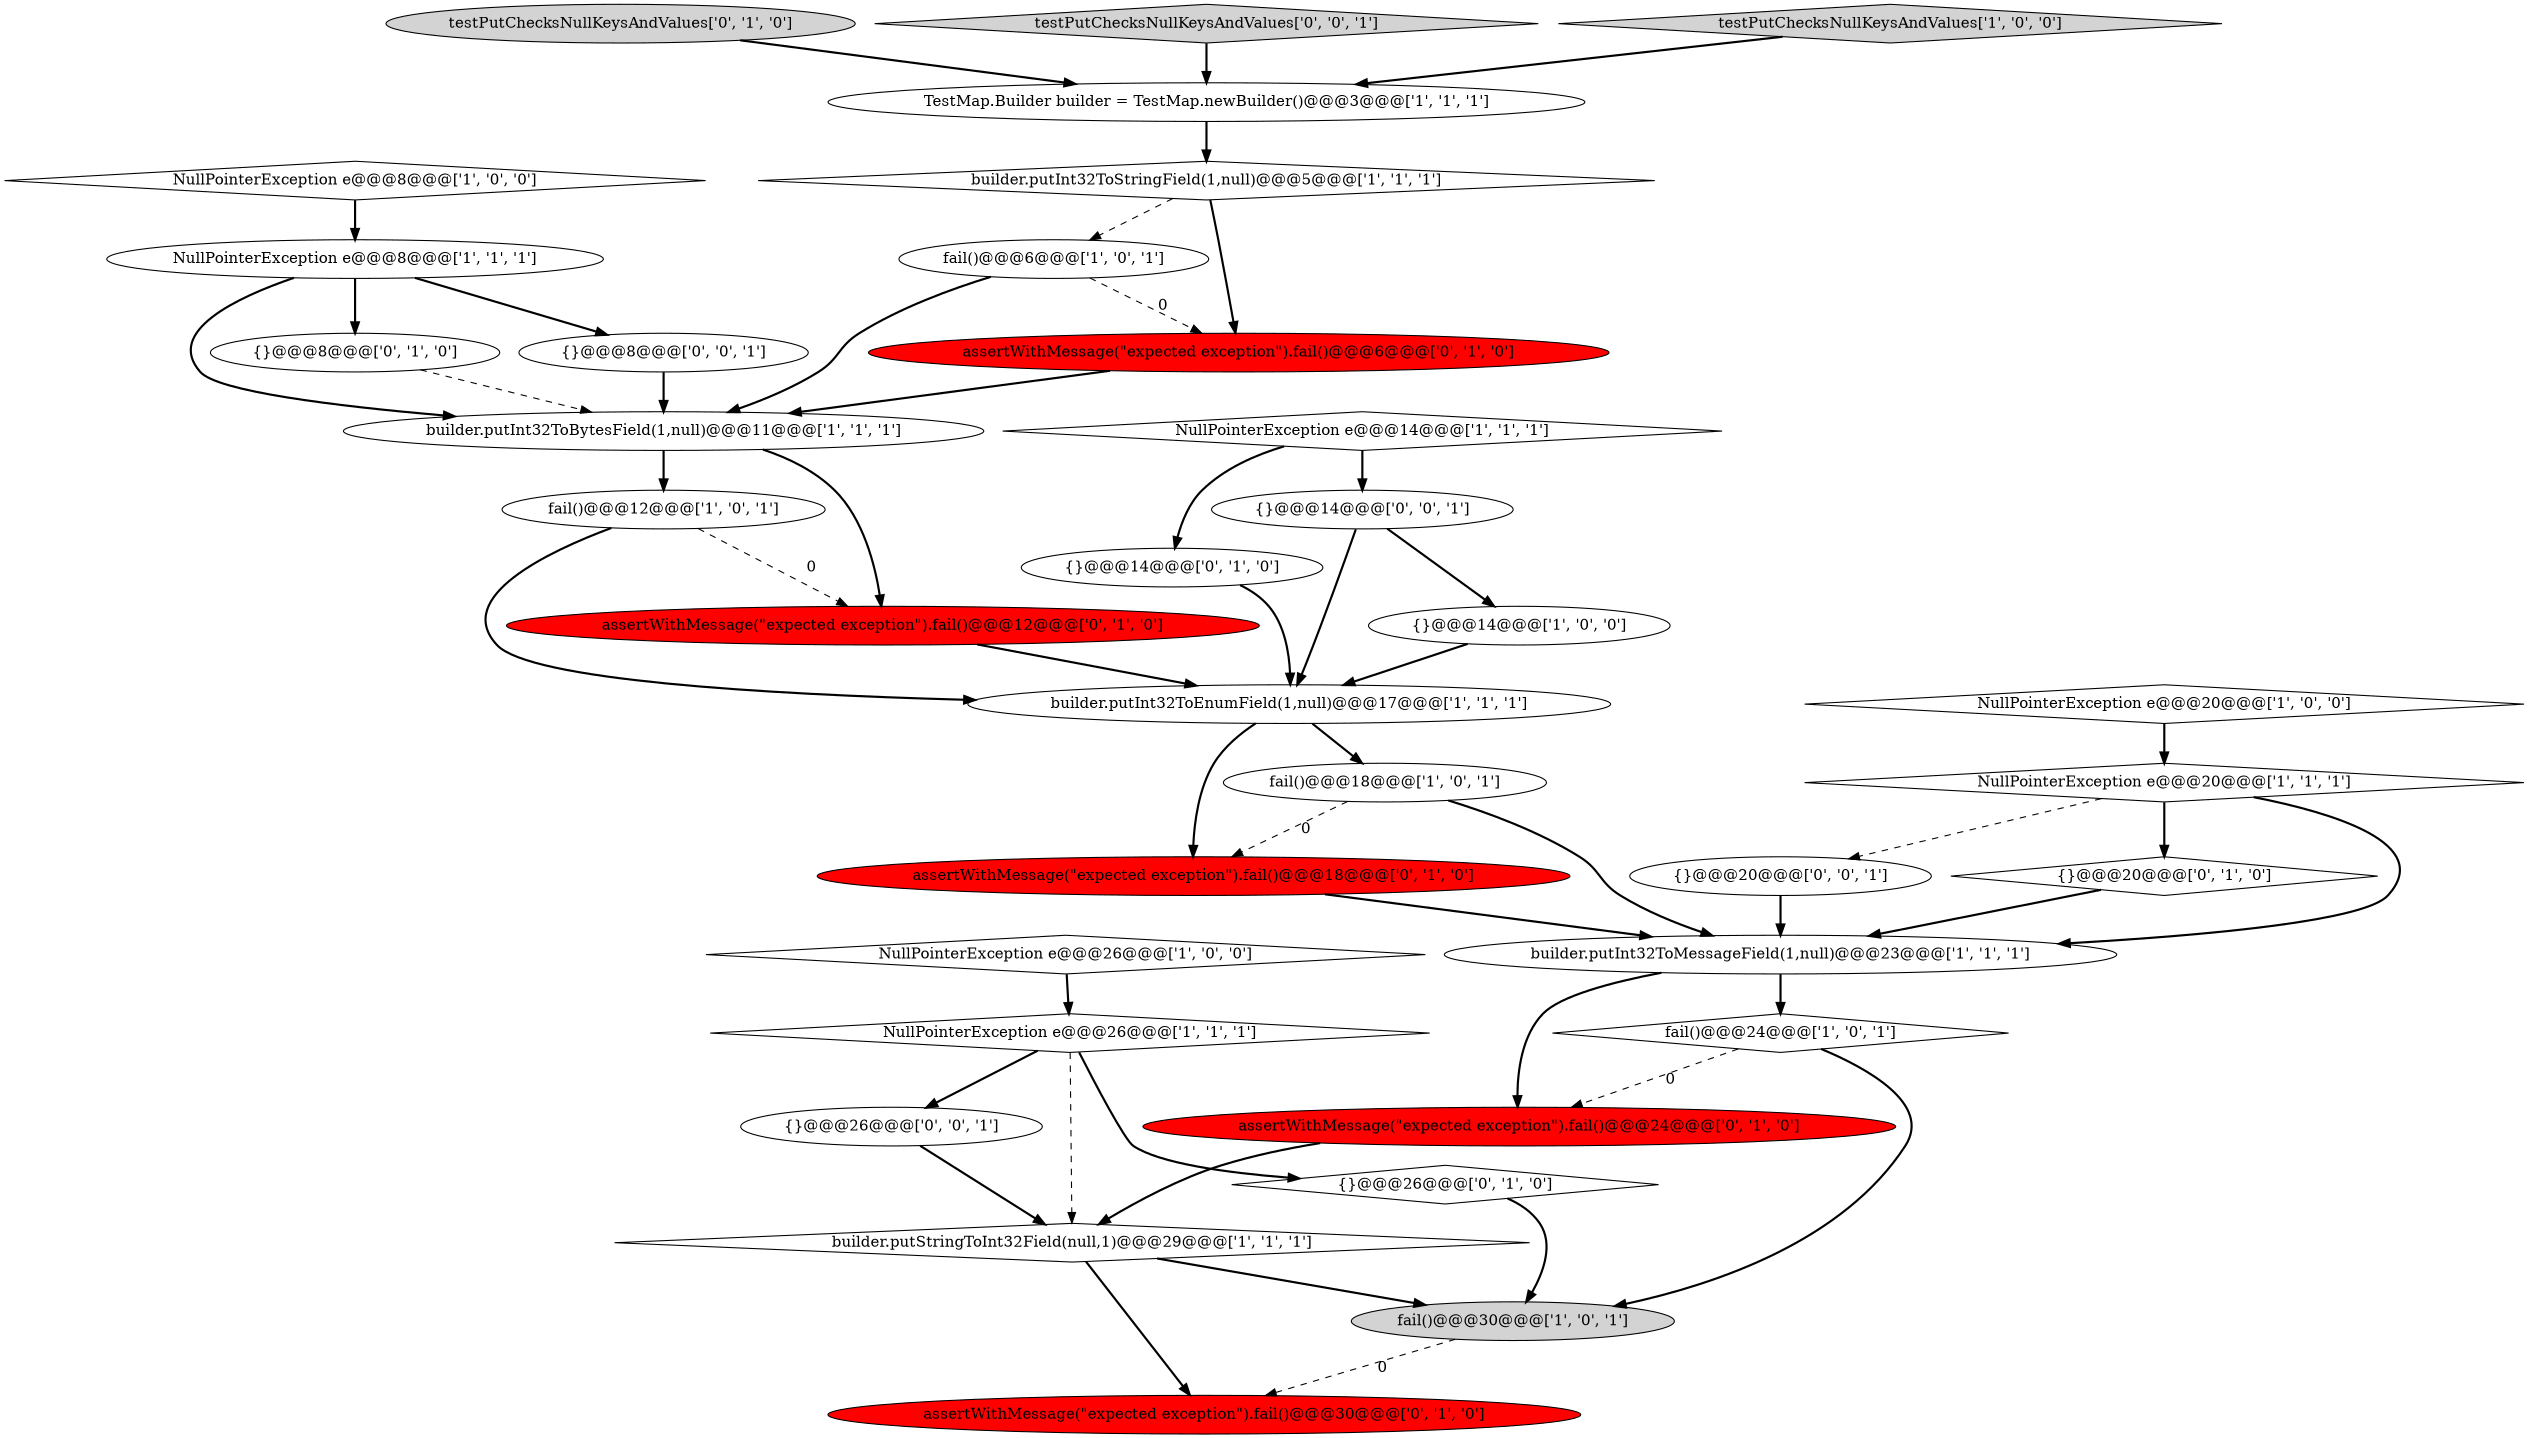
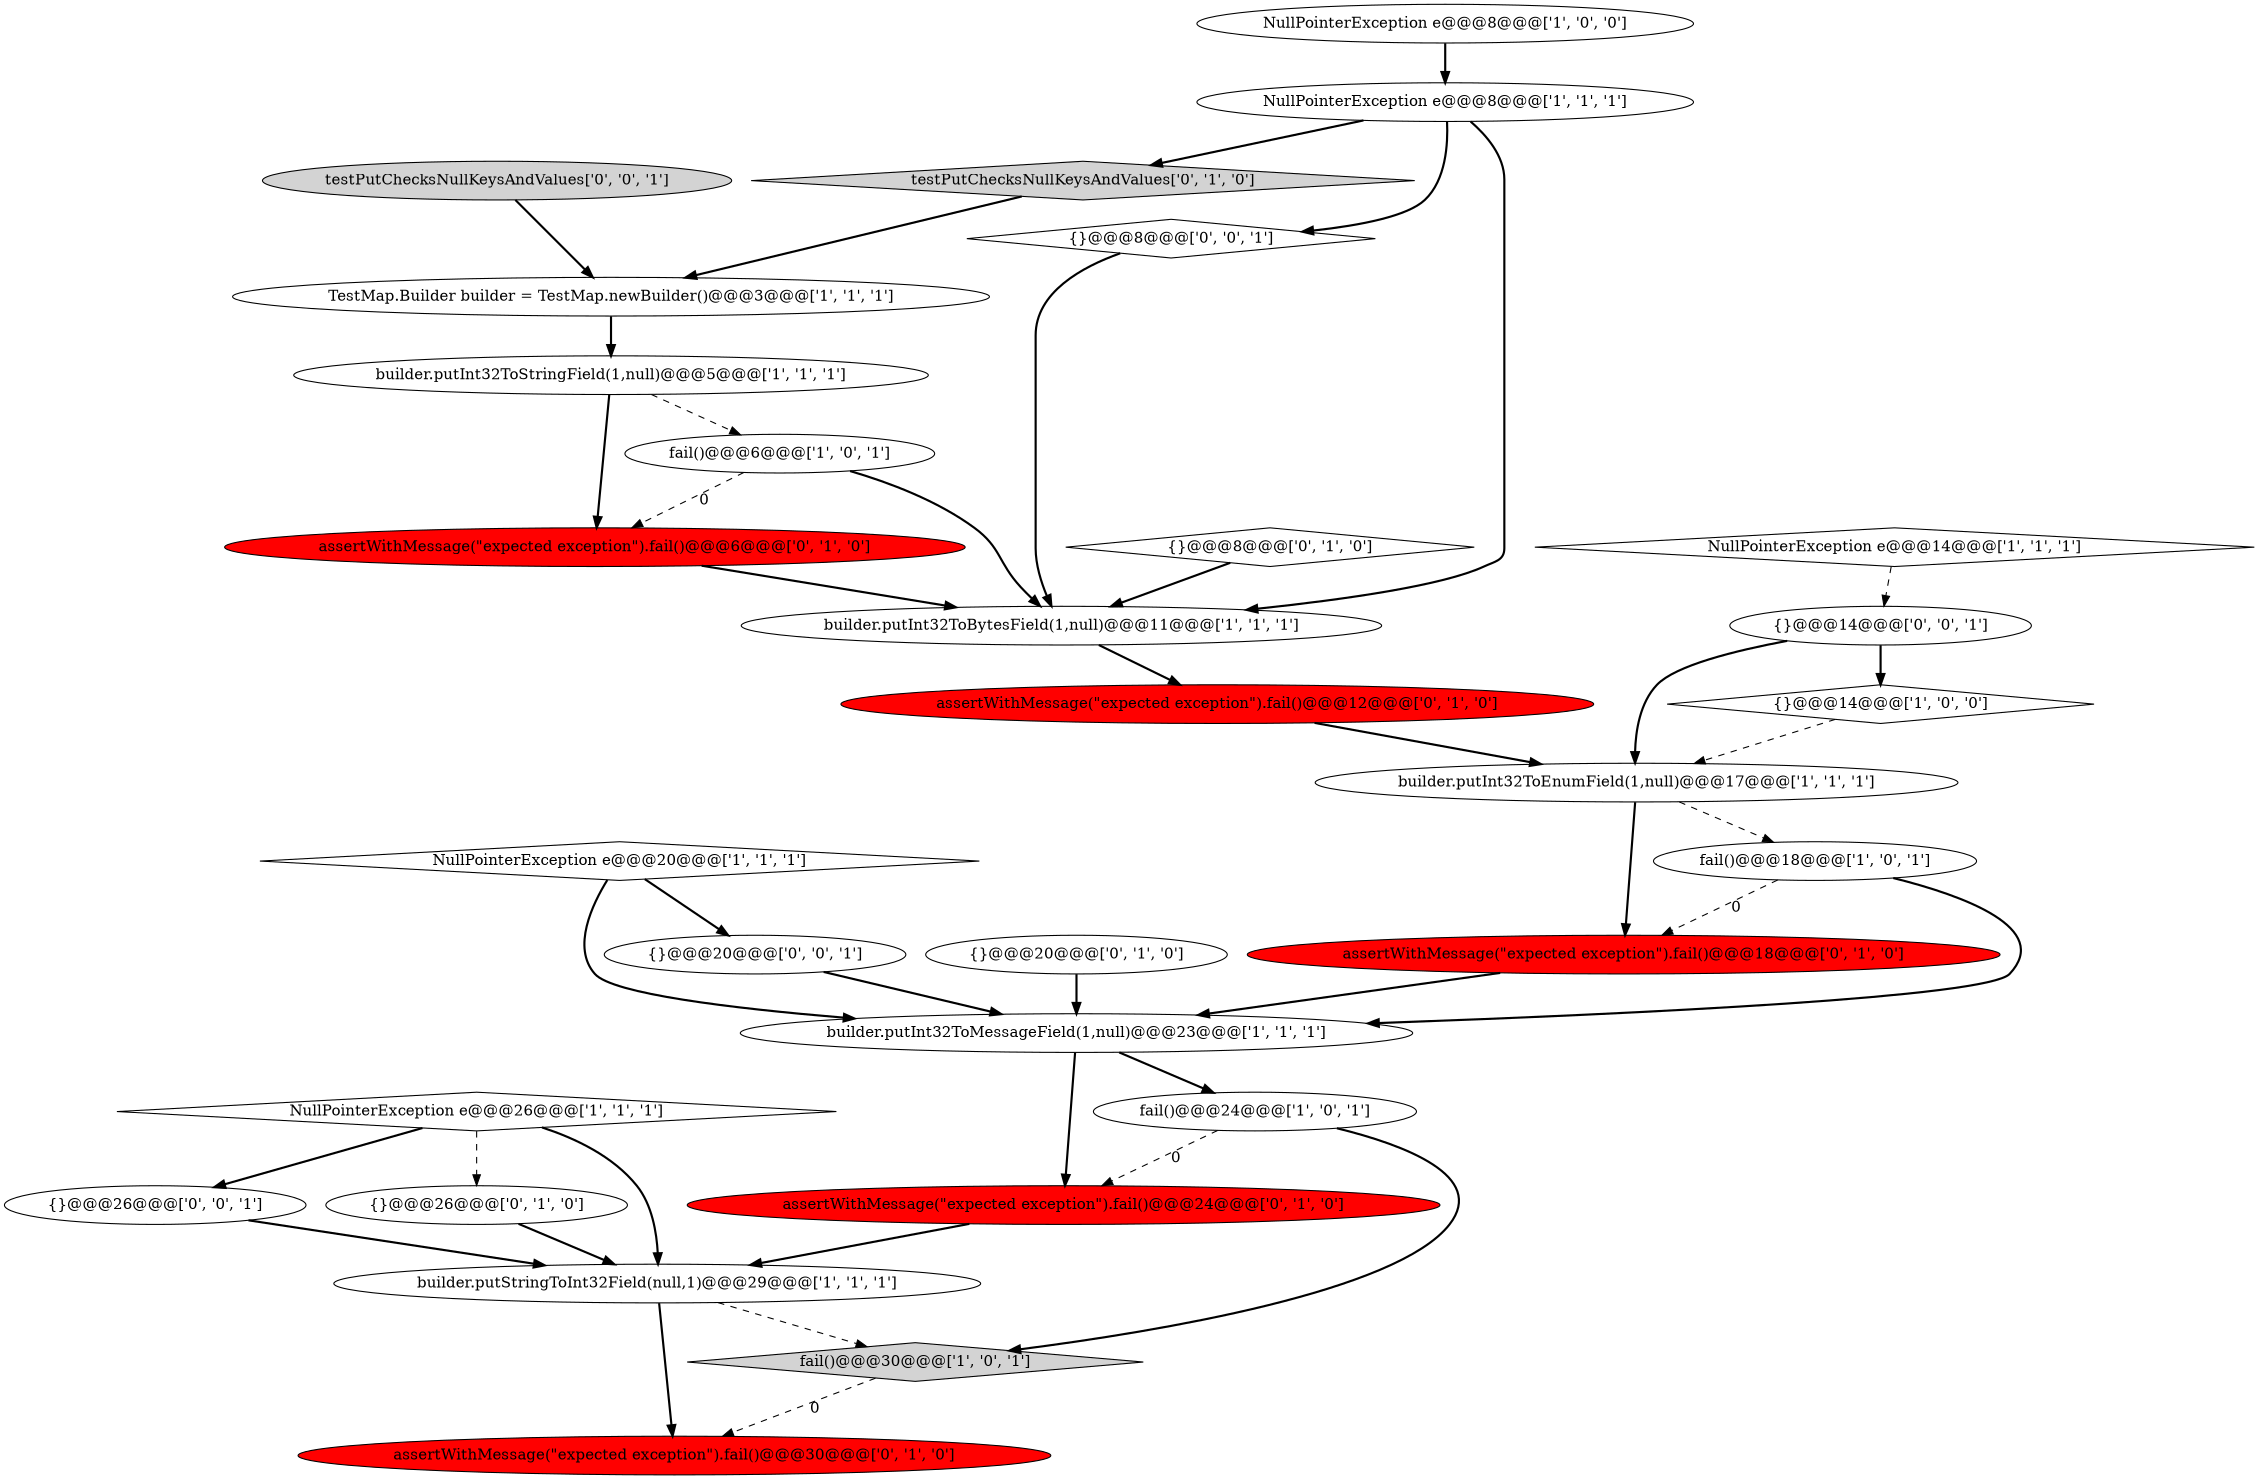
node "testPutChecksNullKeysAndValues['0', '1', '0']": shape ellipse -> diamond
node "testPutChecksNullKeysAndValues['0', '0', '1']": shape diamond -> ellipse
node "testPutChecksNullKeysAndValues['1', '0', '0']": removed
node "NullPointerException e@@@8@@@['1', '0', '0']": shape diamond -> ellipse
node "builder.putInt32ToStringField(1,null)@@@5@@@['1', '1', '1']": shape diamond -> ellipse
edge "NullPointerException e@@@8@@@['1', '1', '1']" -> "{}@@@8@@@['0', '1', '0']": now "NullPointerException e@@@8@@@['1', '1', '1']" -> "testPutChecksNullKeysAndValues['0', '1', '0']"
node "{}@@@8@@@['0', '1', '0']": shape ellipse -> diamond
node "{}@@@8@@@['0', '0', '1']": shape ellipse -> diamond
edge "{}@@@8@@@['0', '1', '0']" -> "builder.putInt32ToBytesField(1,null)@@@11@@@['1', '1', '1']": style dashed -> bold
edge "NullPointerException e@@@14@@@['1', '1', '1']" -> "{}@@@14@@@['0', '0', '1']": style bold -> dashed
node "fail()@@@12@@@['1', '0', '1']": removed
node "{}@@@14@@@['0', '1', '0']": removed
node "{}@@@14@@@['1', '0', '0']": shape ellipse -> diamond
edge "{}@@@14@@@['1', '0', '0']" -> "builder.putInt32ToEnumField(1,null)@@@17@@@['1', '1', '1']": style bold -> dashed
node "NullPointerException e@@@20@@@['1', '0', '0']": removed
edge "builder.putInt32ToEnumField(1,null)@@@17@@@['1', '1', '1']" -> "fail()@@@18@@@['1', '0', '1']": style bold -> dashed
edge "NullPointerException e@@@20@@@['1', '1', '1']" -> "{}@@@20@@@['0', '1', '0']": removed
edge "NullPointerException e@@@20@@@['1', '1', '1']" -> "{}@@@20@@@['0', '0', '1']": style dashed -> bold
node "{}@@@20@@@['0', '1', '0']": shape diamond -> ellipse
node "NullPointerException e@@@26@@@['1', '0', '0']": removed
node "fail()@@@24@@@['1', '0', '1']": shape diamond -> ellipse
edge "NullPointerException e@@@26@@@['1', '1', '1']" -> "builder.putStringToInt32Field(null,1)@@@29@@@['1', '1', '1']": style dashed -> bold
edge "NullPointerException e@@@26@@@['1', '1', '1']" -> "{}@@@26@@@['0', '1', '0']": style bold -> dashed
node "{}@@@26@@@['0', '1', '0']": shape diamond -> ellipse
edge "{}@@@26@@@['0', '1', '0']" -> "fail()@@@30@@@['1', '0', '1']": now "{}@@@26@@@['0', '1', '0']" -> "builder.putStringToInt32Field(null,1)@@@29@@@['1', '1', '1']"
node "builder.putStringToInt32Field(null,1)@@@29@@@['1', '1', '1']": shape diamond -> ellipse
edge "builder.putStringToInt32Field(null,1)@@@29@@@['1', '1', '1']" -> "fail()@@@30@@@['1', '0', '1']": style bold -> dashed
node "fail()@@@30@@@['1', '0', '1']": shape ellipse -> diamond
